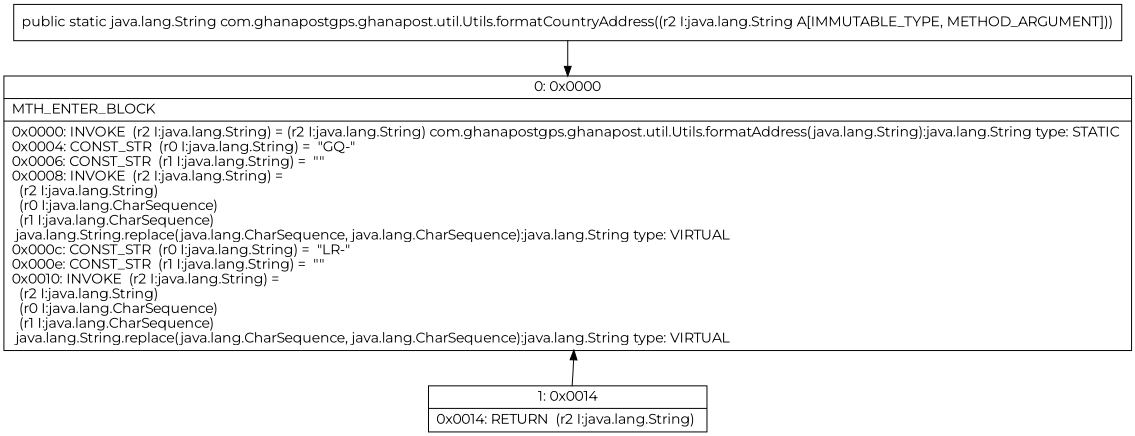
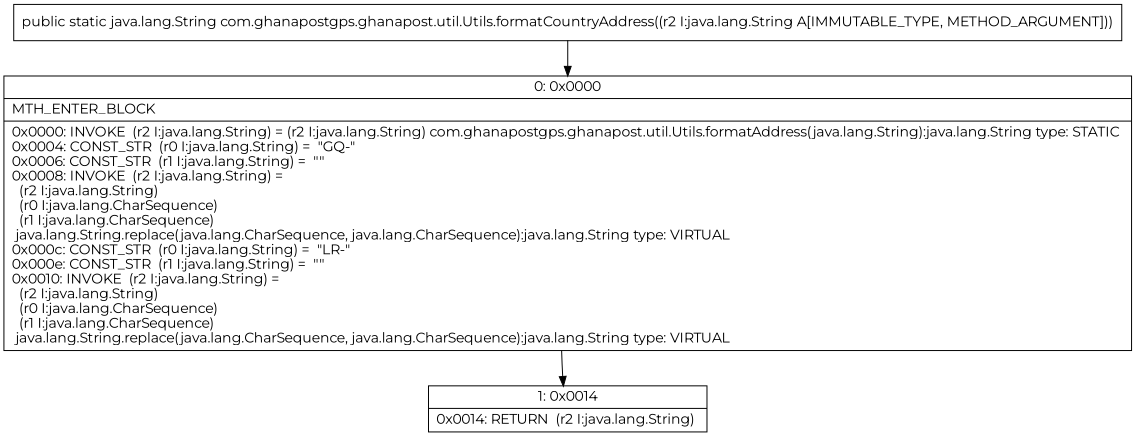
edge "1: 0x0014" -> "0: 0x0000": reversed
